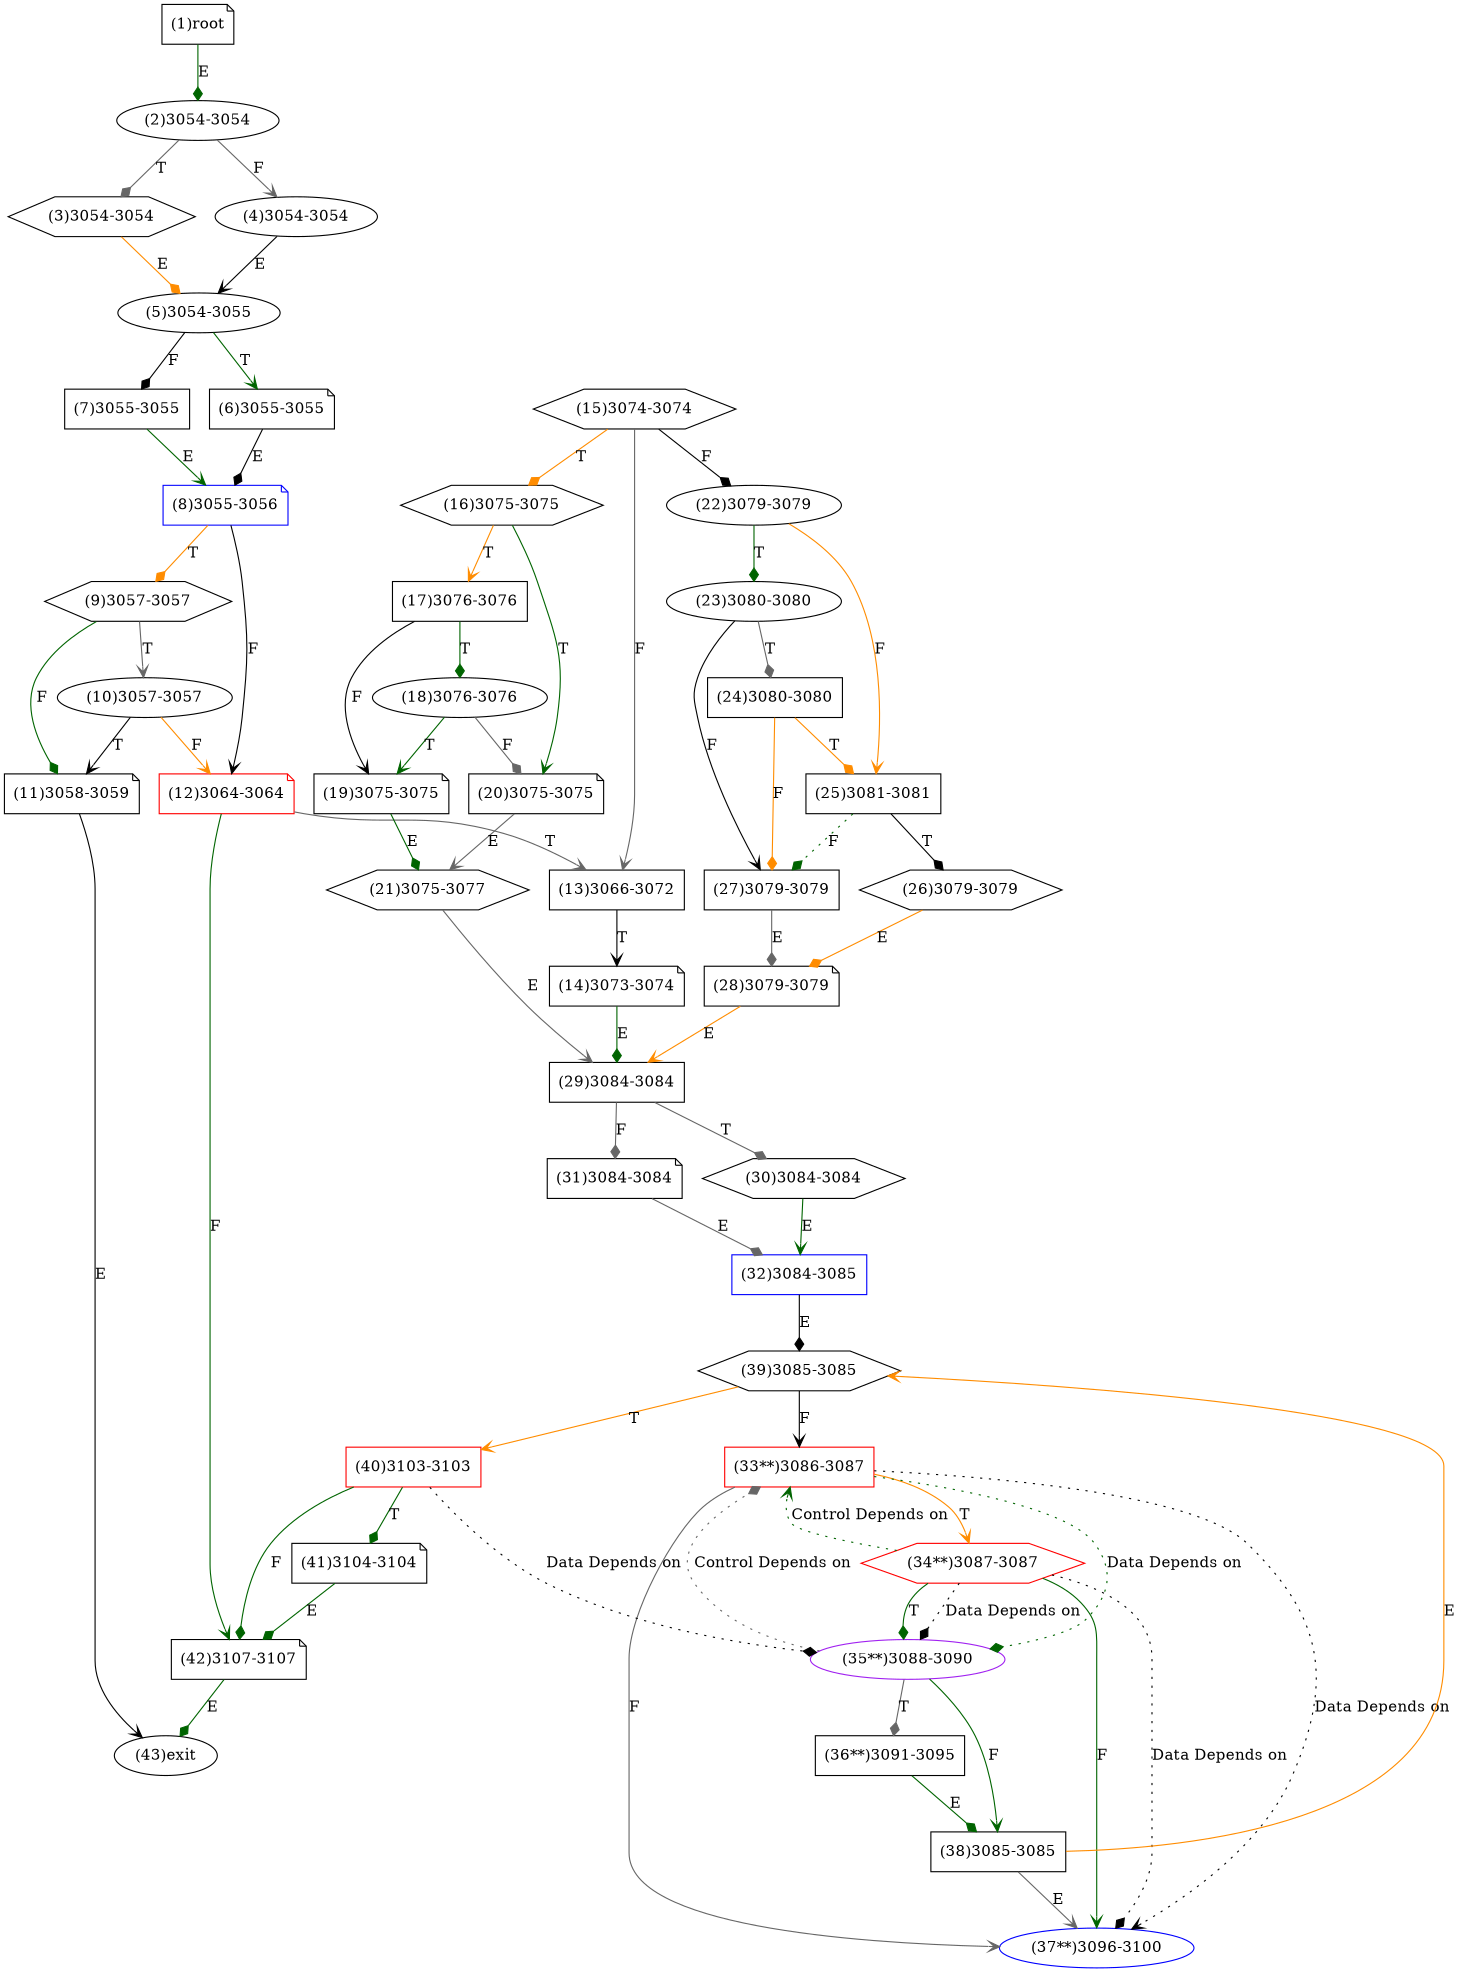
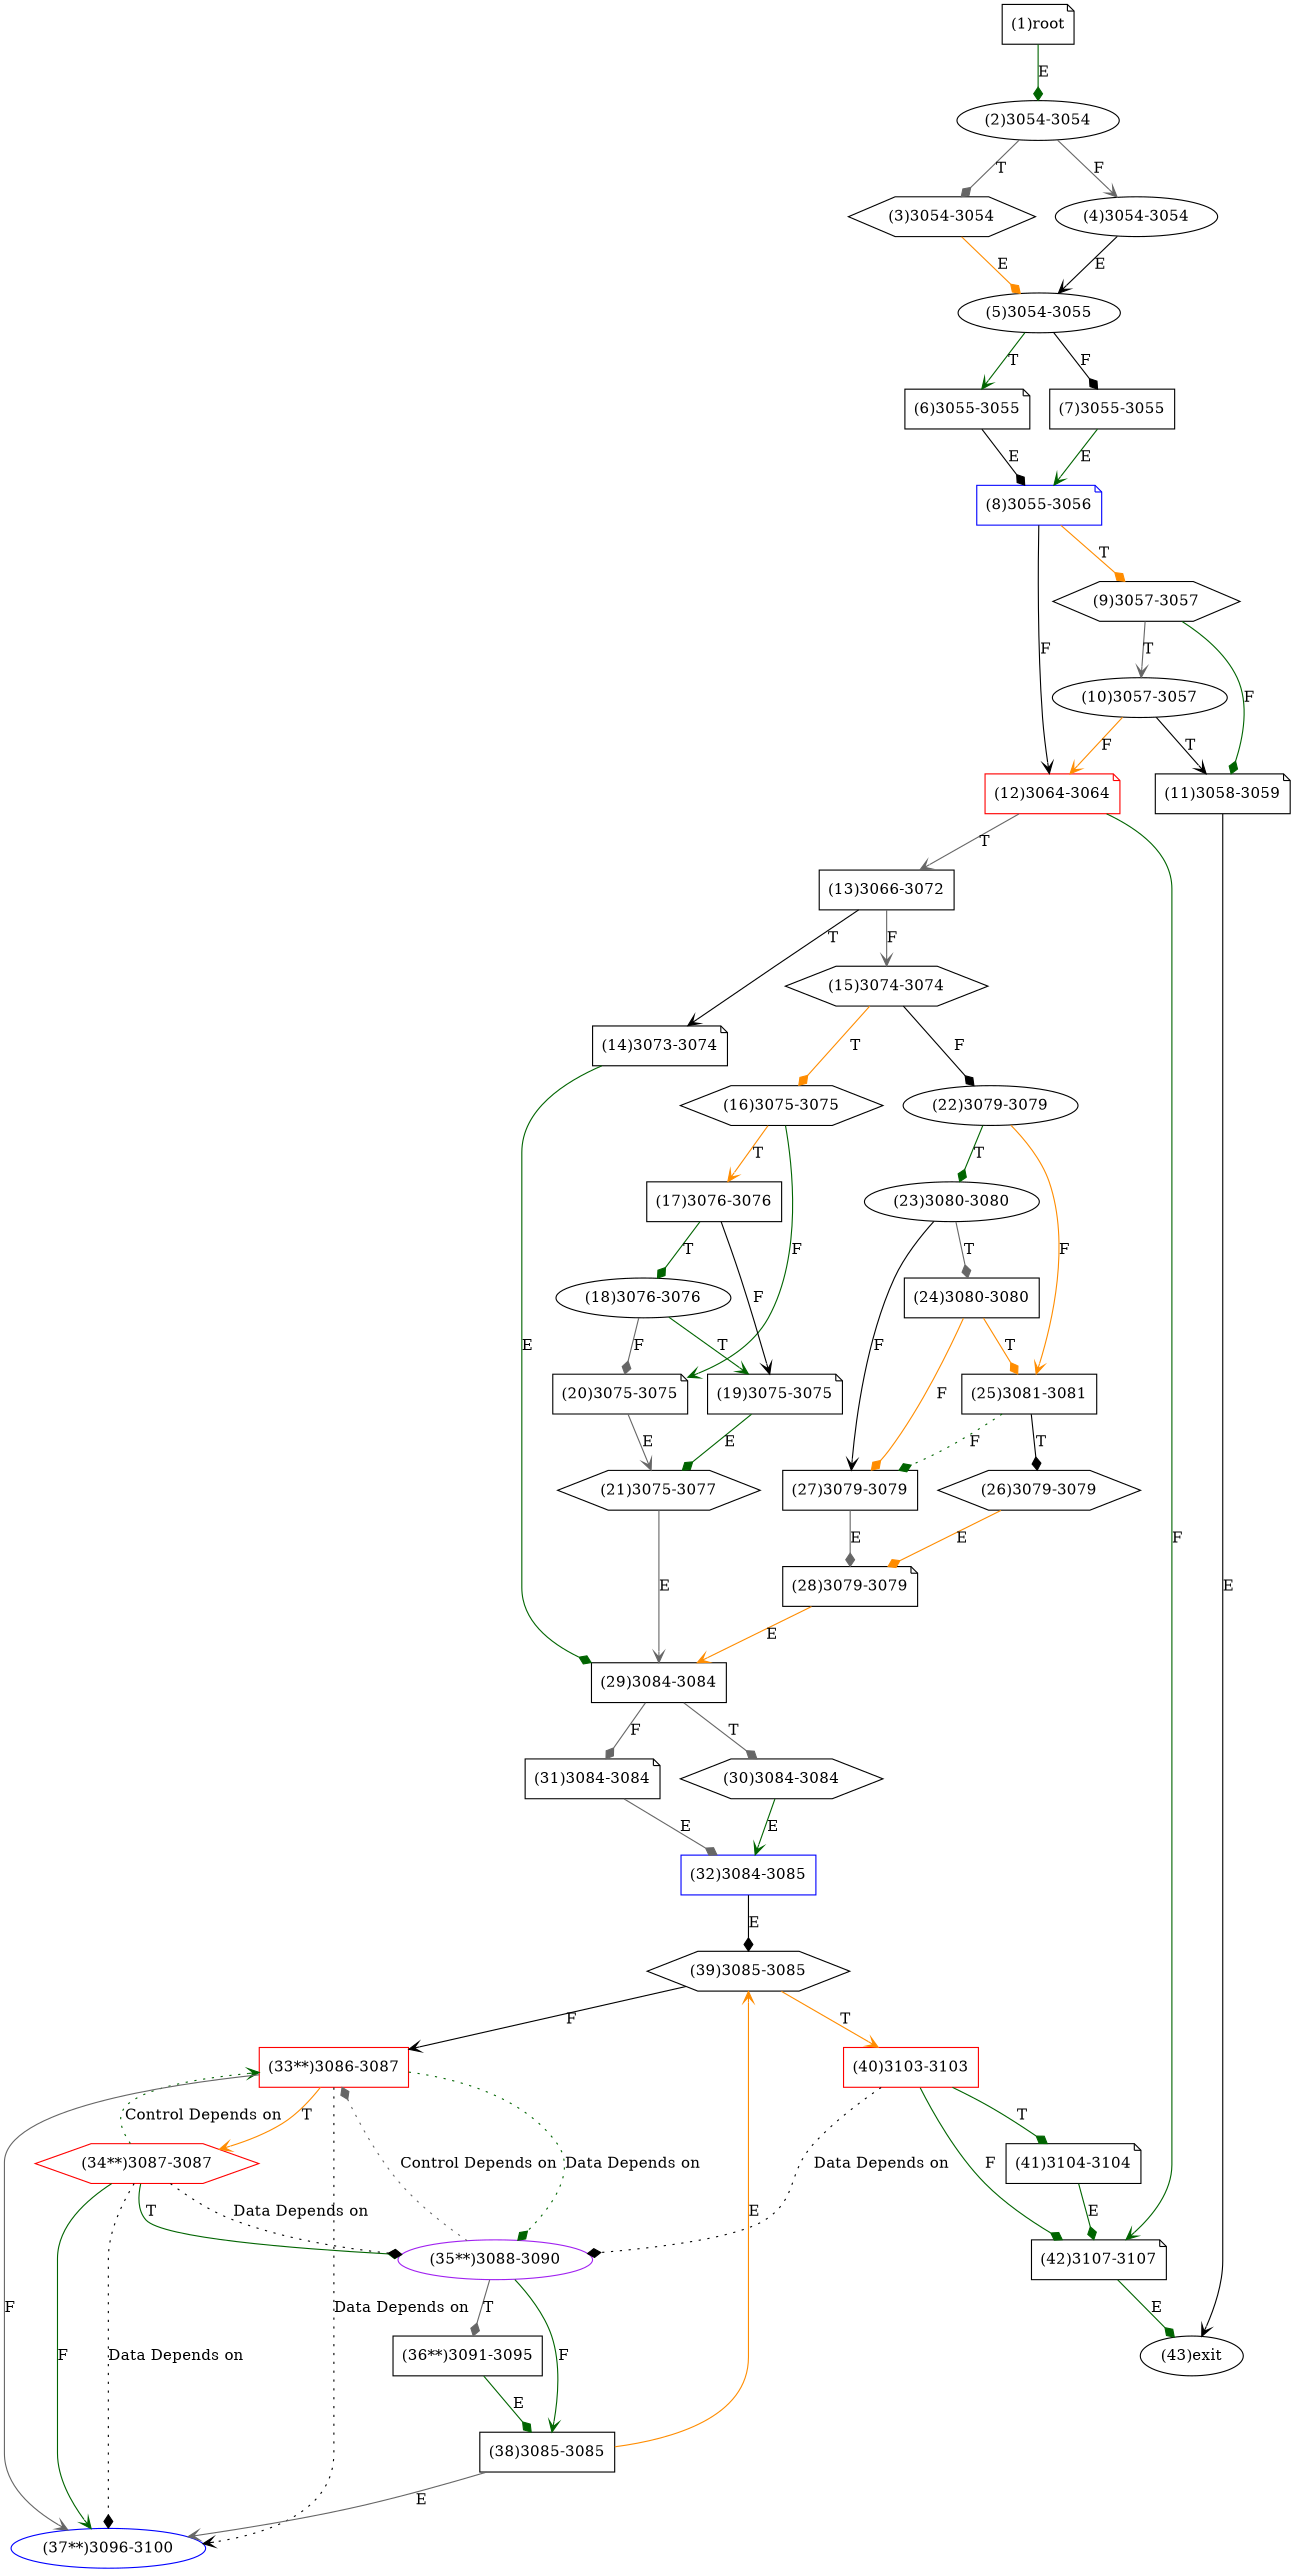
edge "(15)3074-3074" -> "(13)3066-3072": reversed
edge "(16)3075-3075" -> "(20)3075-3075": label "T" -> "F"
